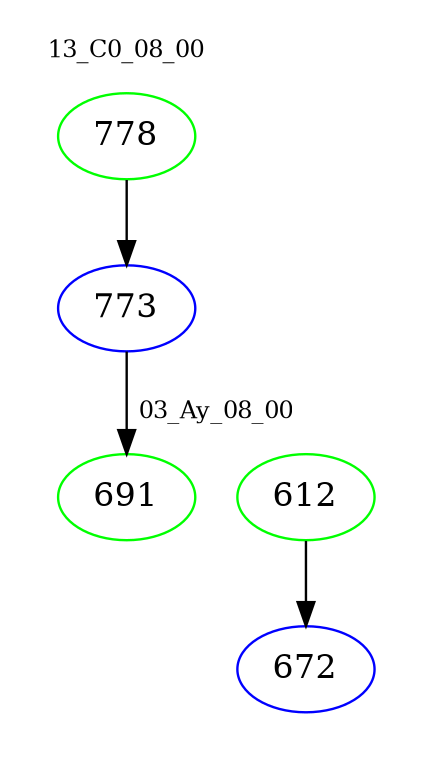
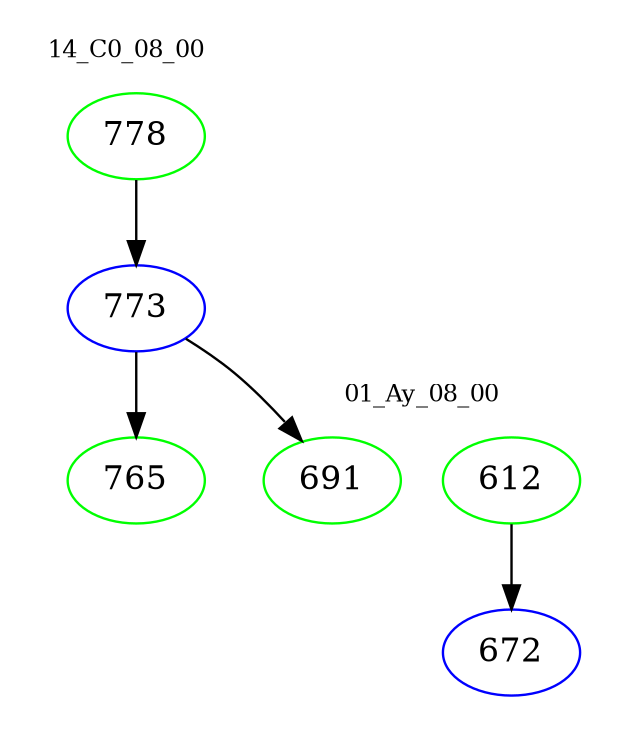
cluster "13_C0_08_00": label "13_C0_08_00" -> "14_C0_08_00"
cluster "03_Ay_08_00": label "03_Ay_08_00" -> "01_Ay_08_00"
node "765": added
